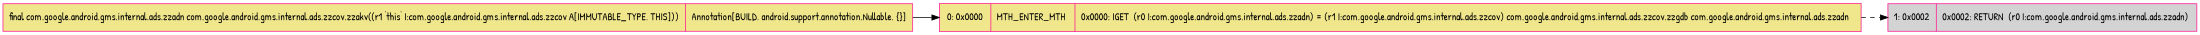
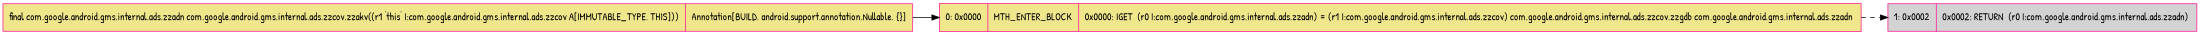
node "0: 0x0000": text "MTH_ENTER_MTH" -> "MTH_ENTER_BLOCK"
